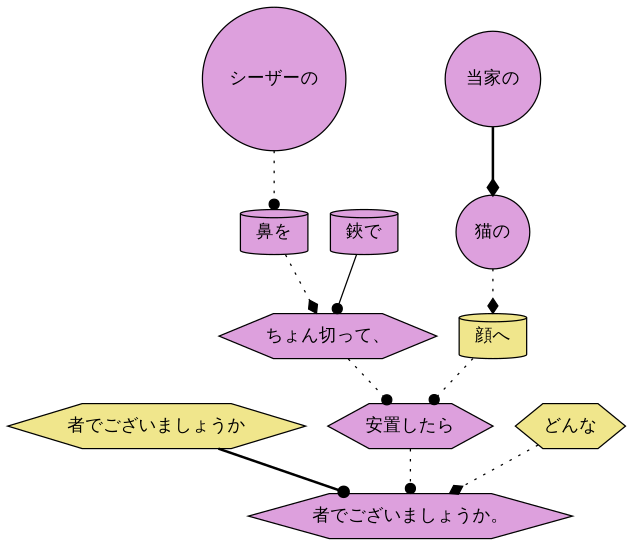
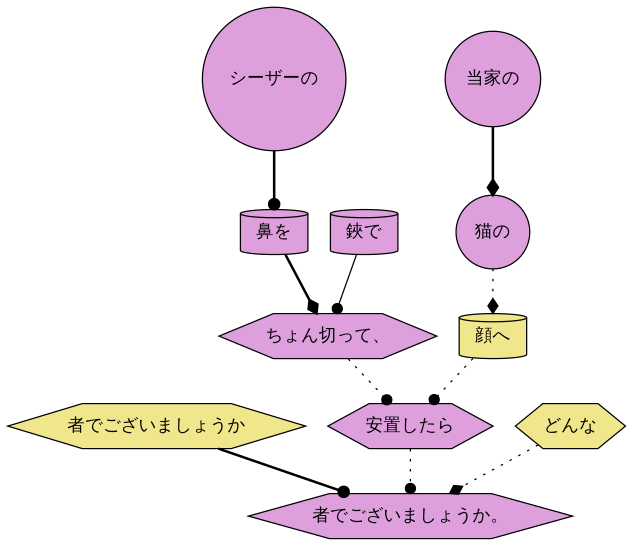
edge "シーザーの" -> "鼻を": style dotted -> bold
edge "鼻を" -> "ちょん切って、": style dotted -> bold
